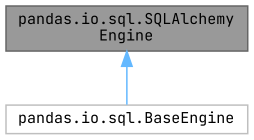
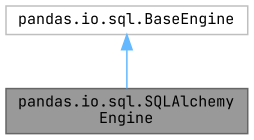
edge "pandas.io.sql.BaseEngine" -> "pandas.io.sql.SQLAlchemy Engine": reversed
